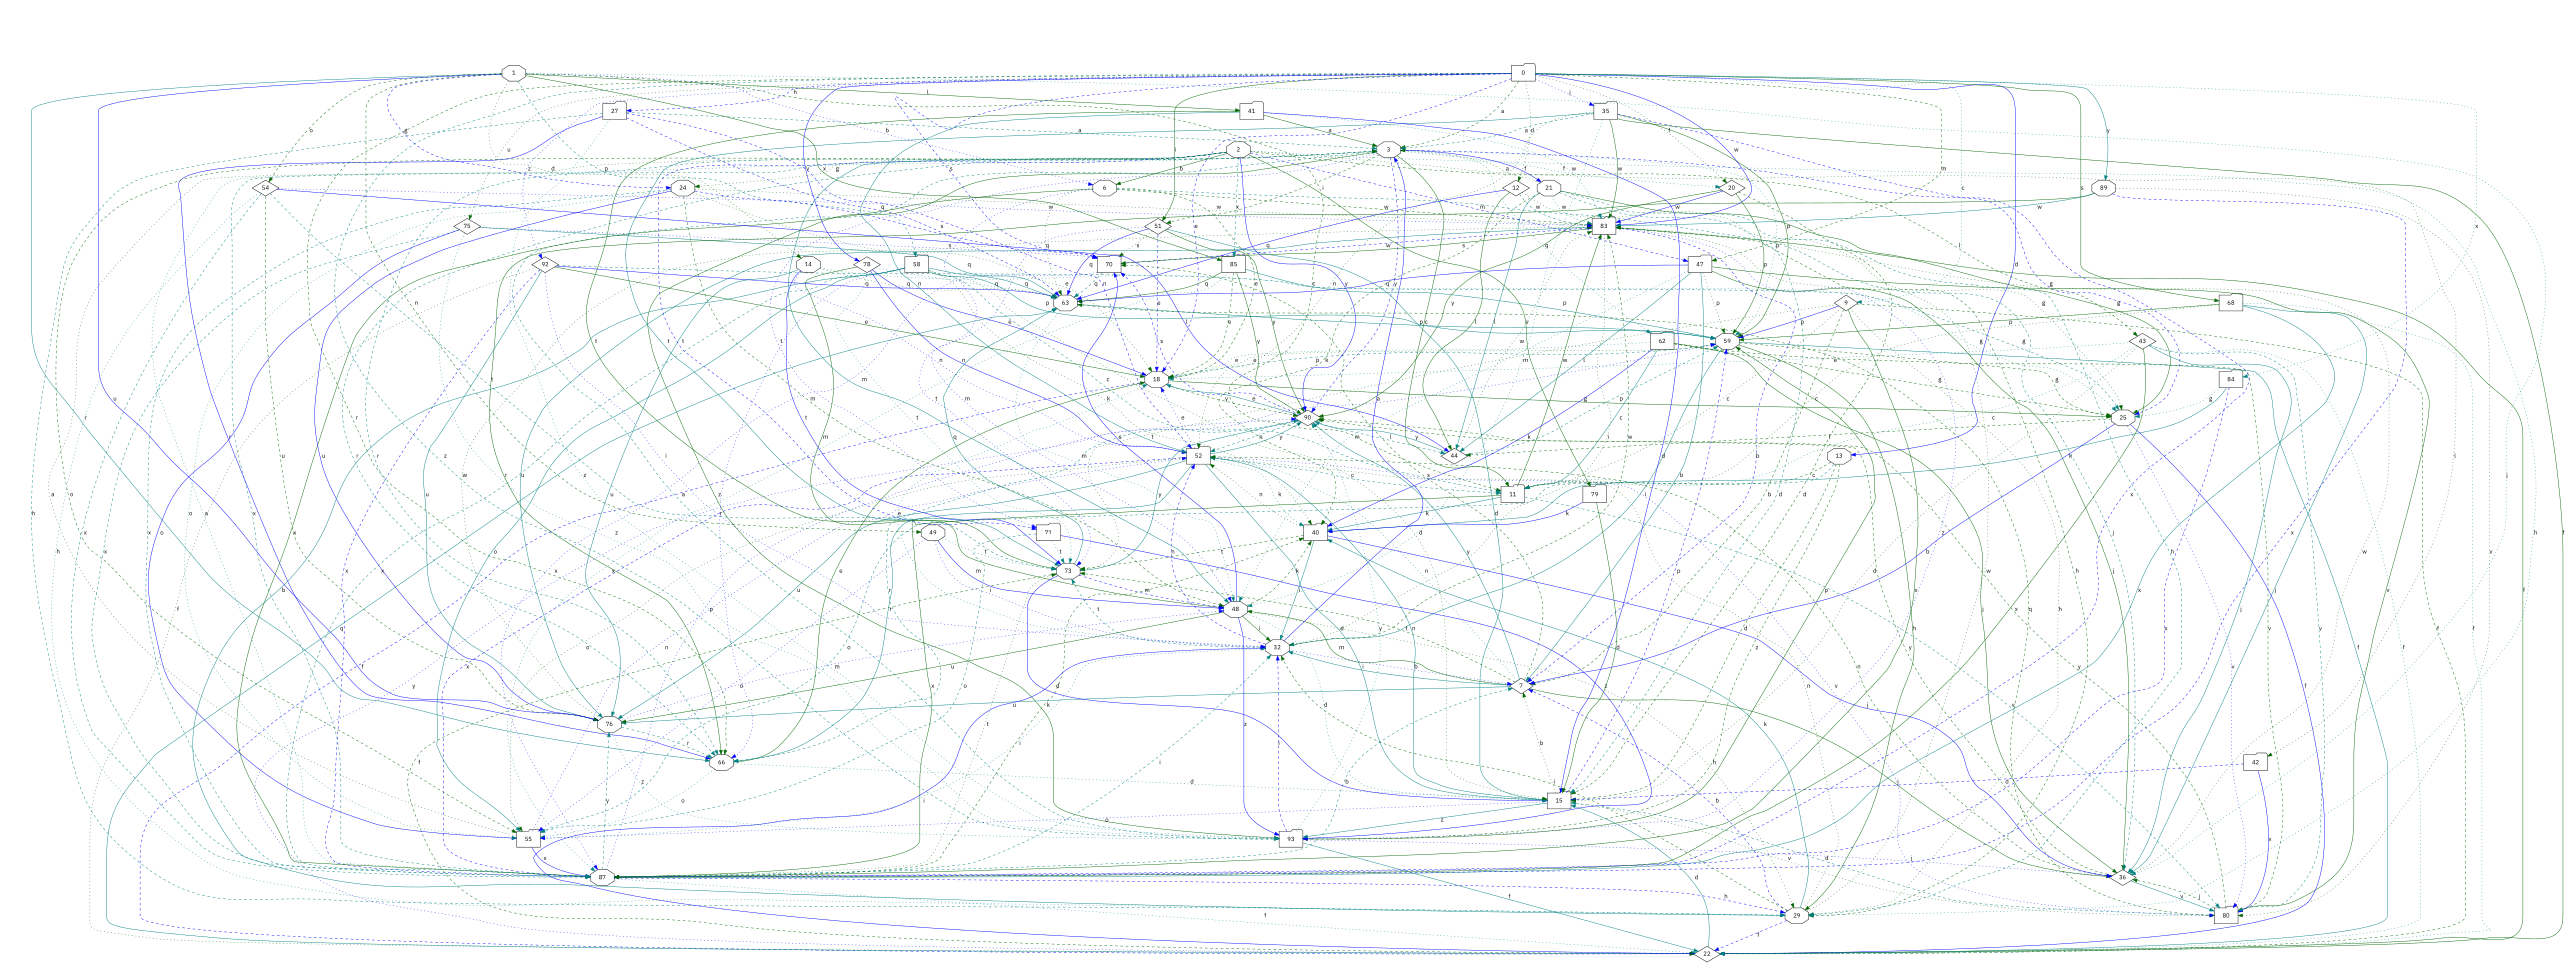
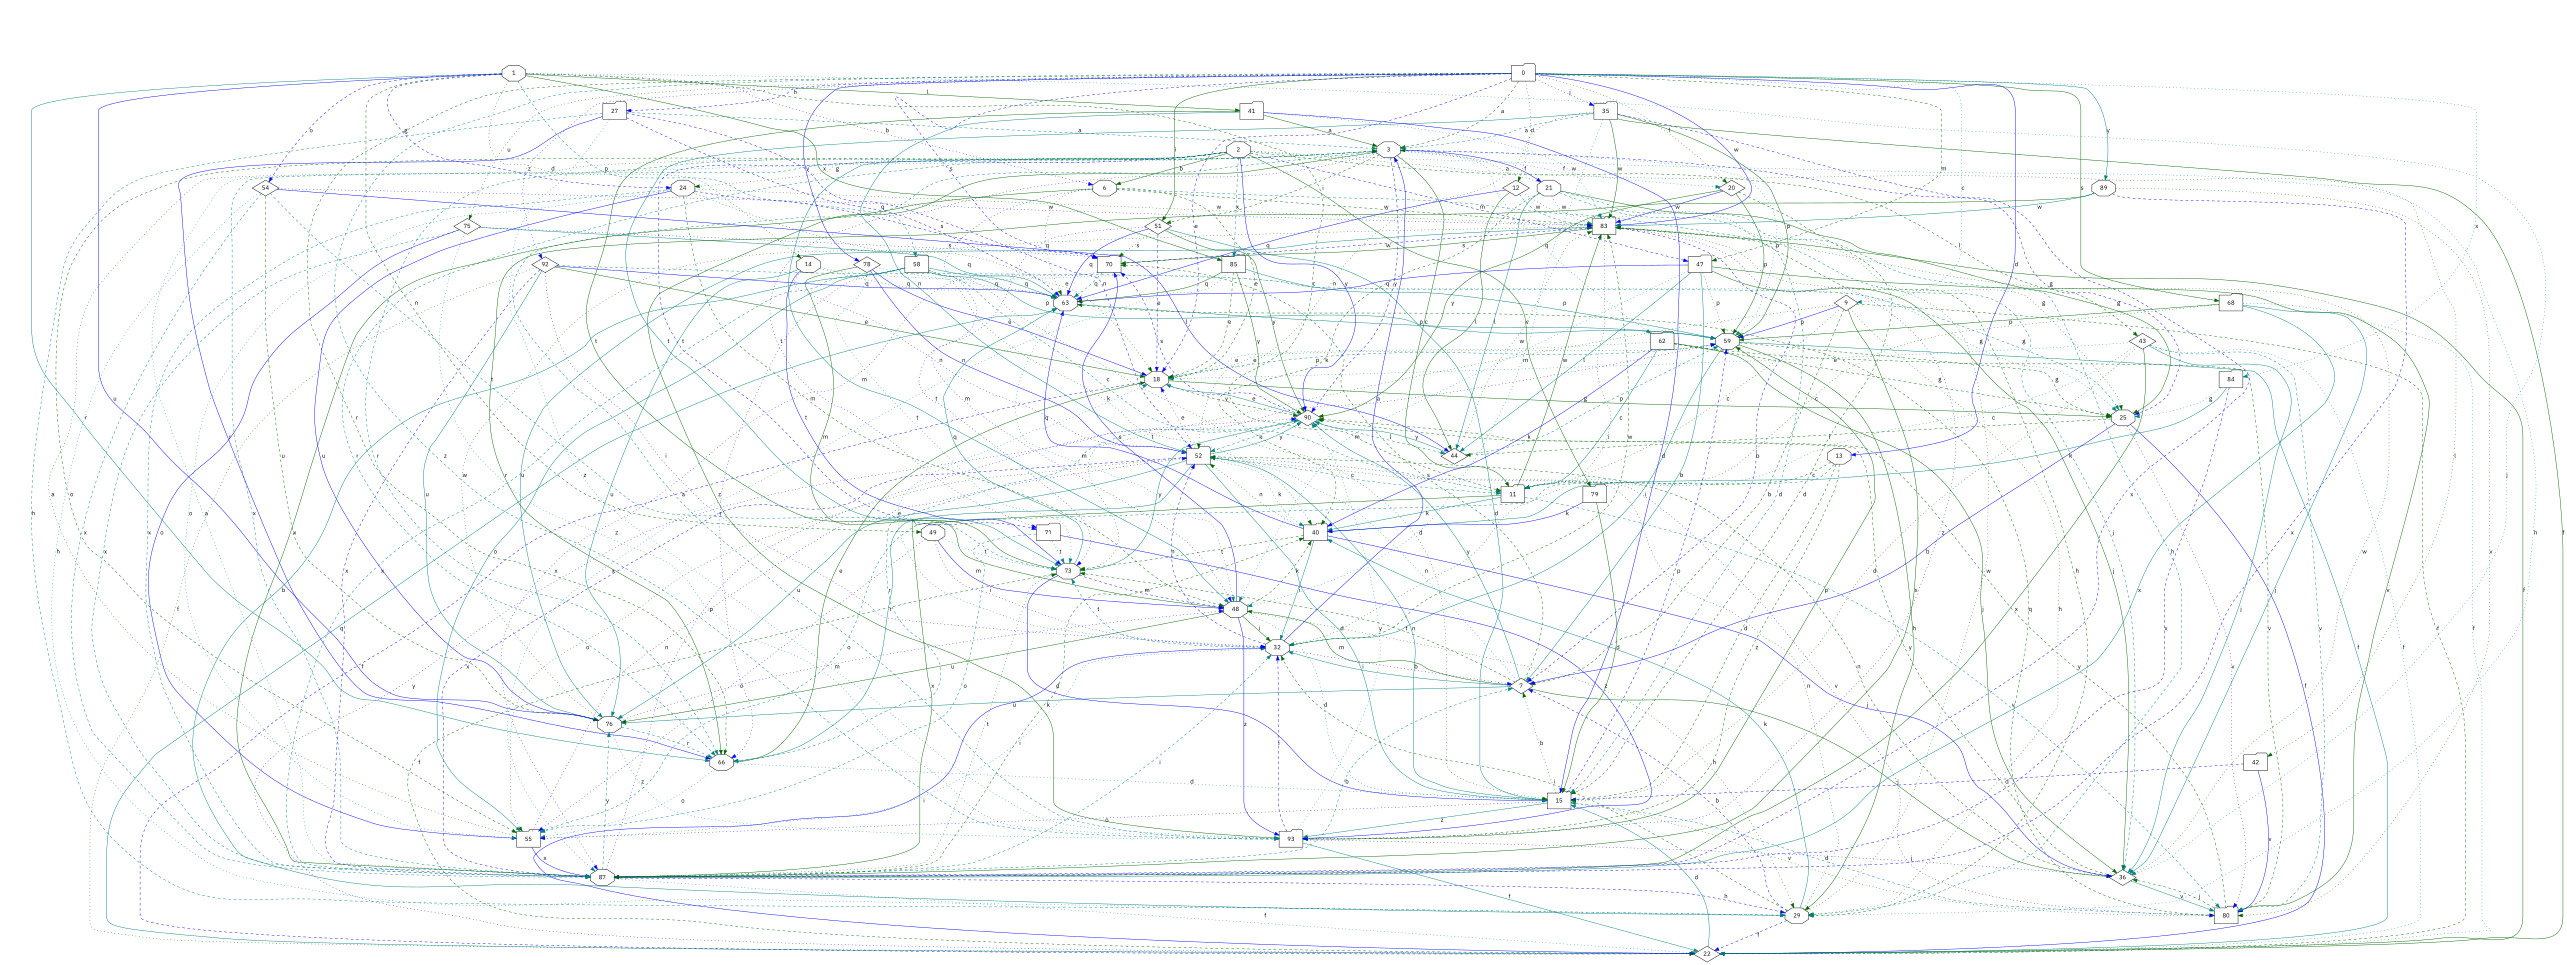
edge "1" -> "54": color darkgreen -> blue
edge "40" -> "63": added, label "q"
